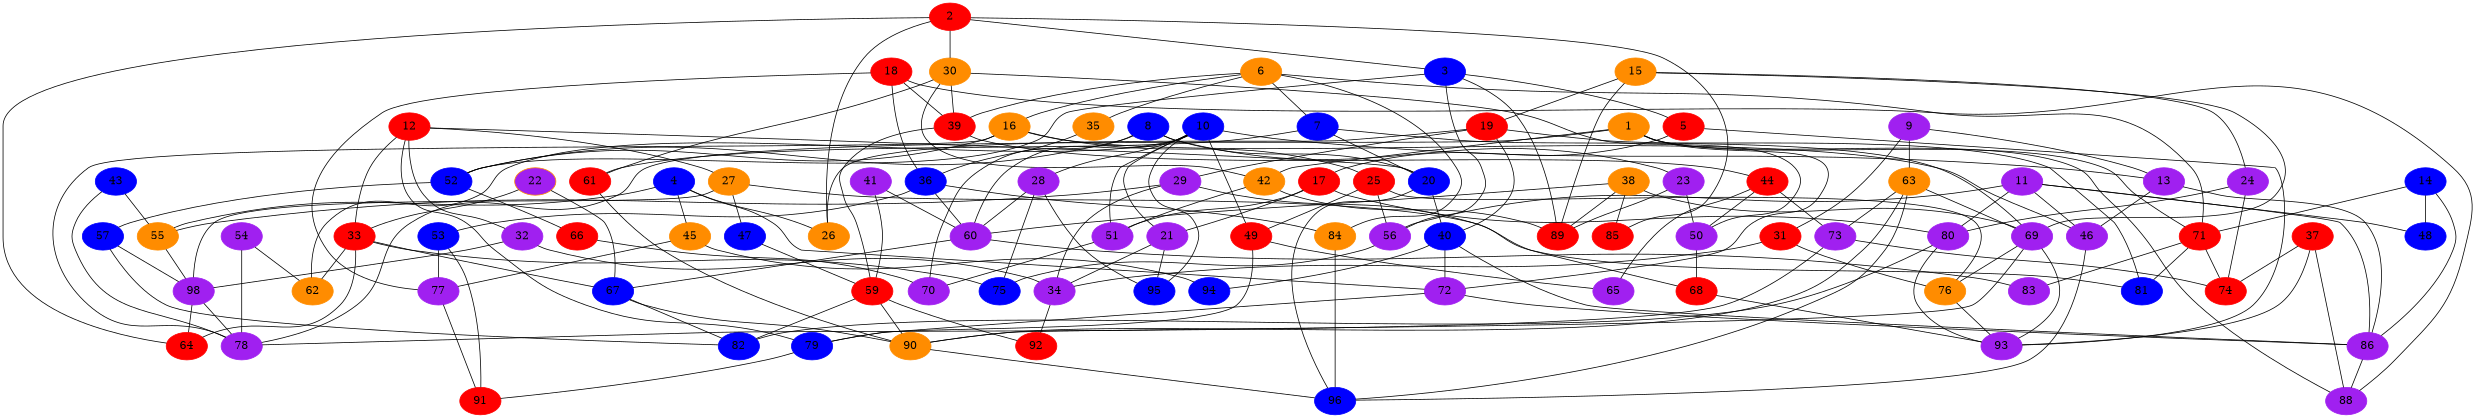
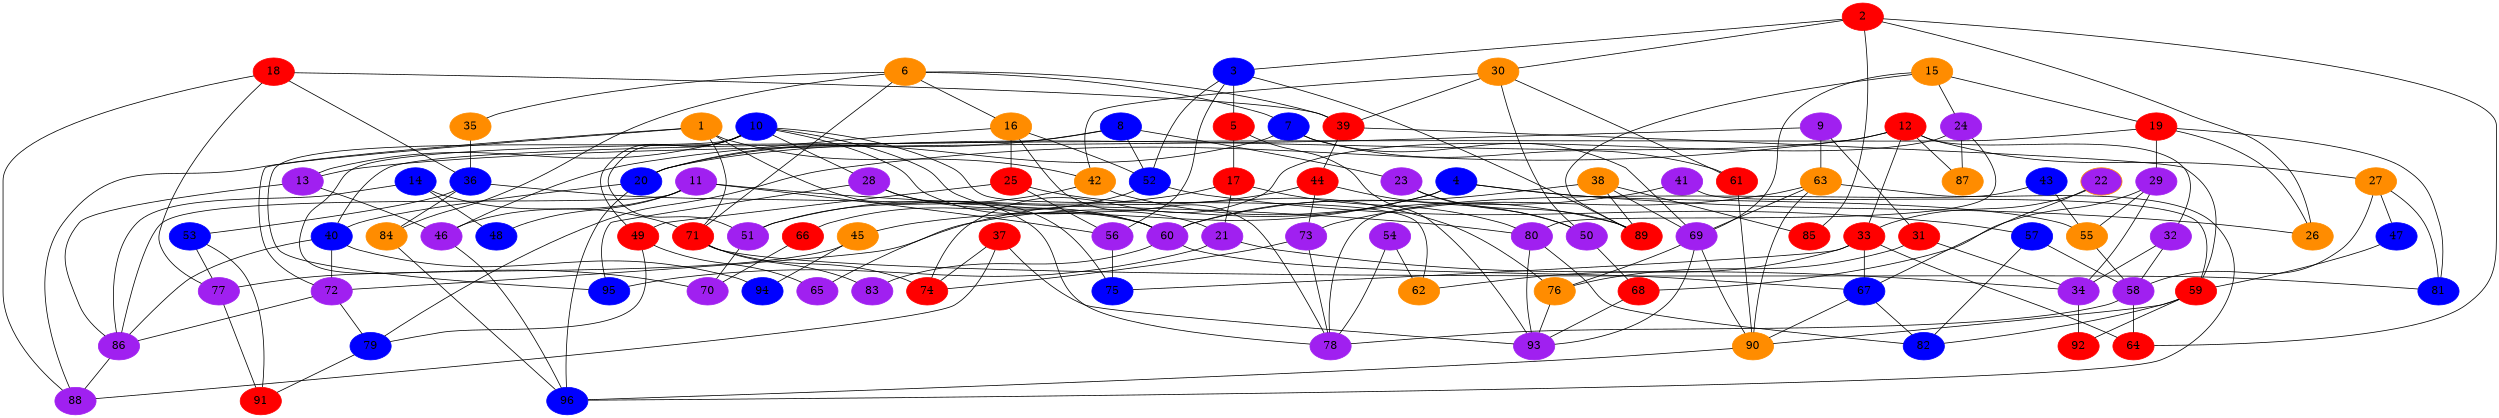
node "87": added
node "98": label "98" -> "58"
